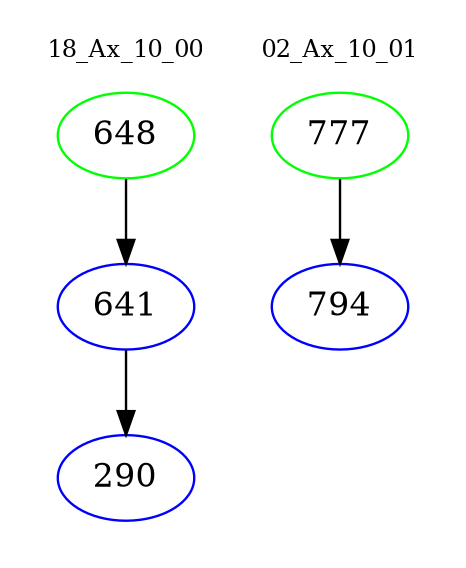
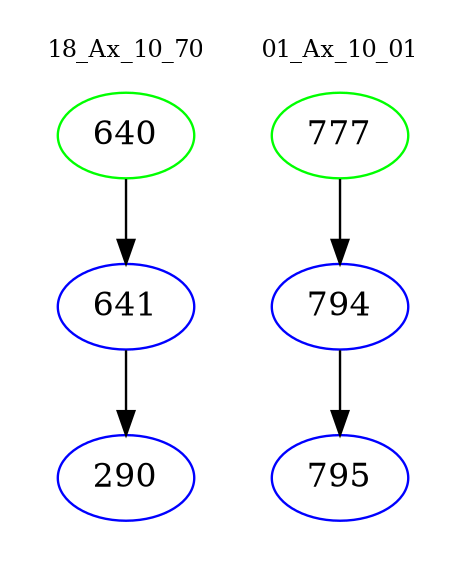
cluster "18_Ax_10_00": label "18_Ax_10_00" -> "18_Ax_10_70"
cluster "02_Ax_10_01": label "02_Ax_10_01" -> "01_Ax_10_01"
node "648": label "648" -> "640"
node "795": added
